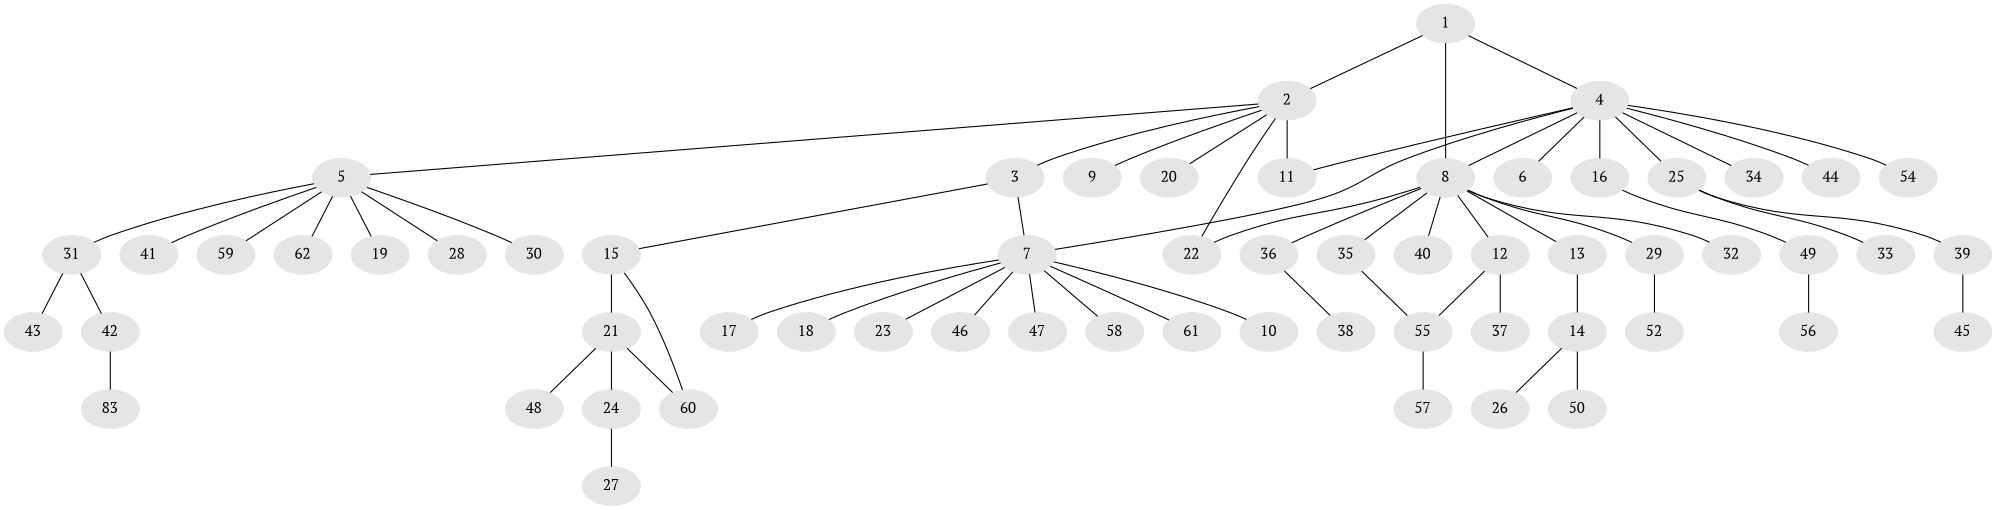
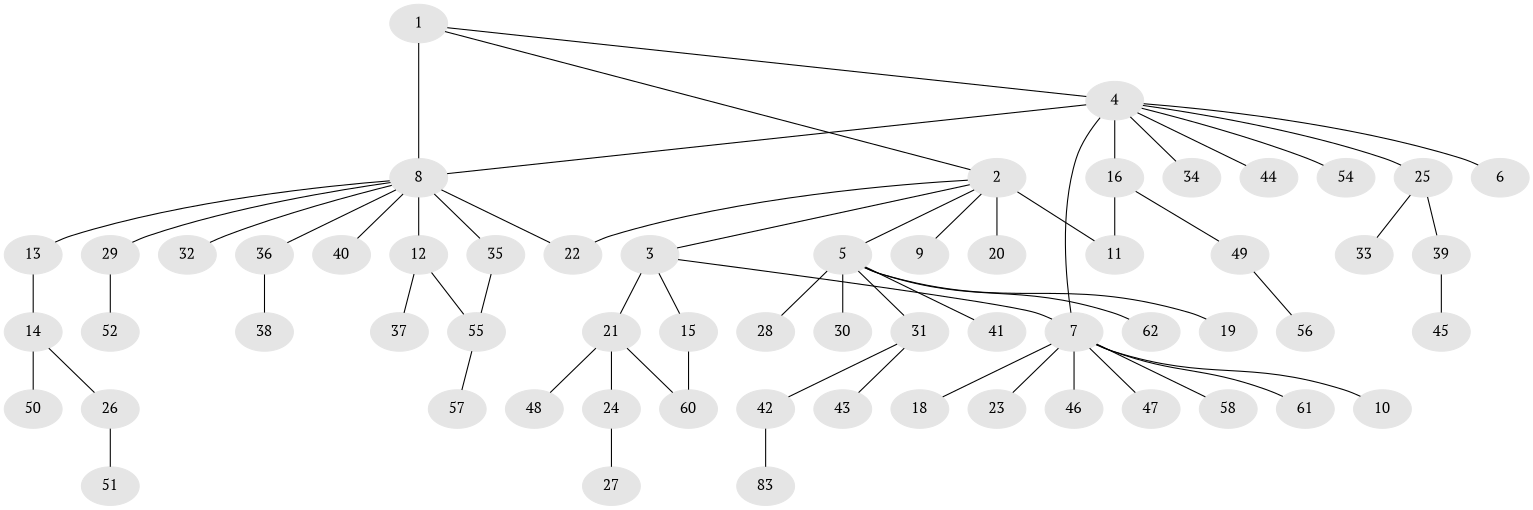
edge "4" -- "11": now "16" -- "11"
node "59": removed
edge "15" -- "21": now "3" -- "21"
node "17": removed
node "51": added
